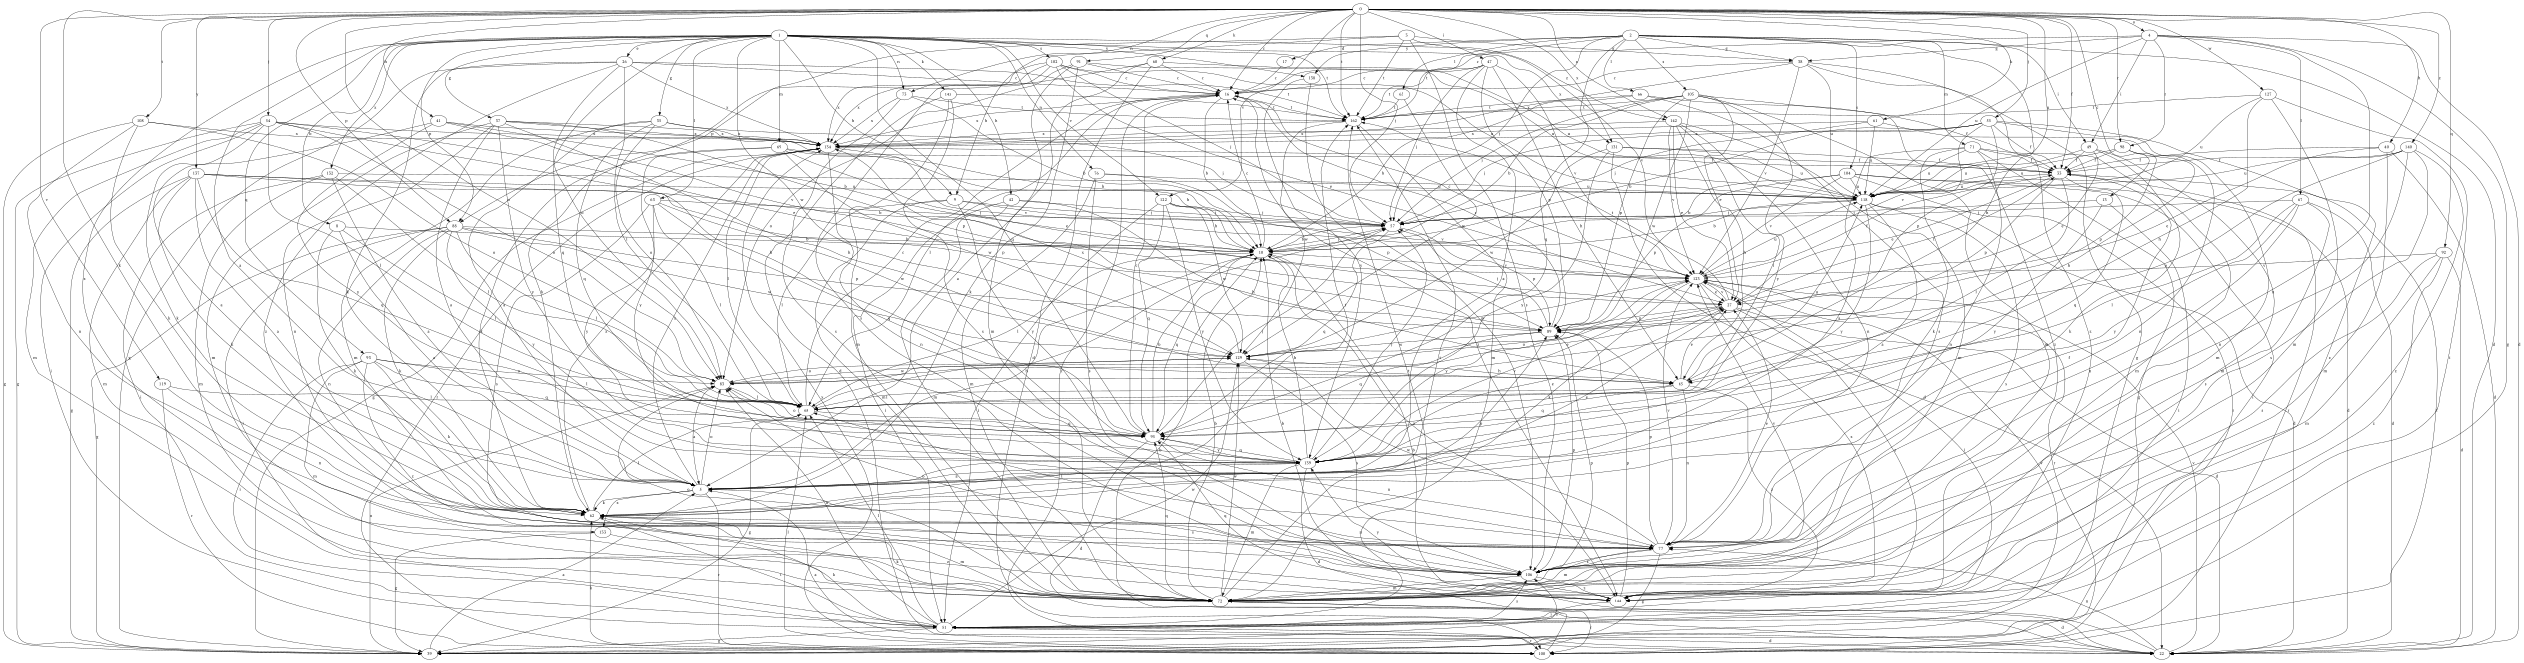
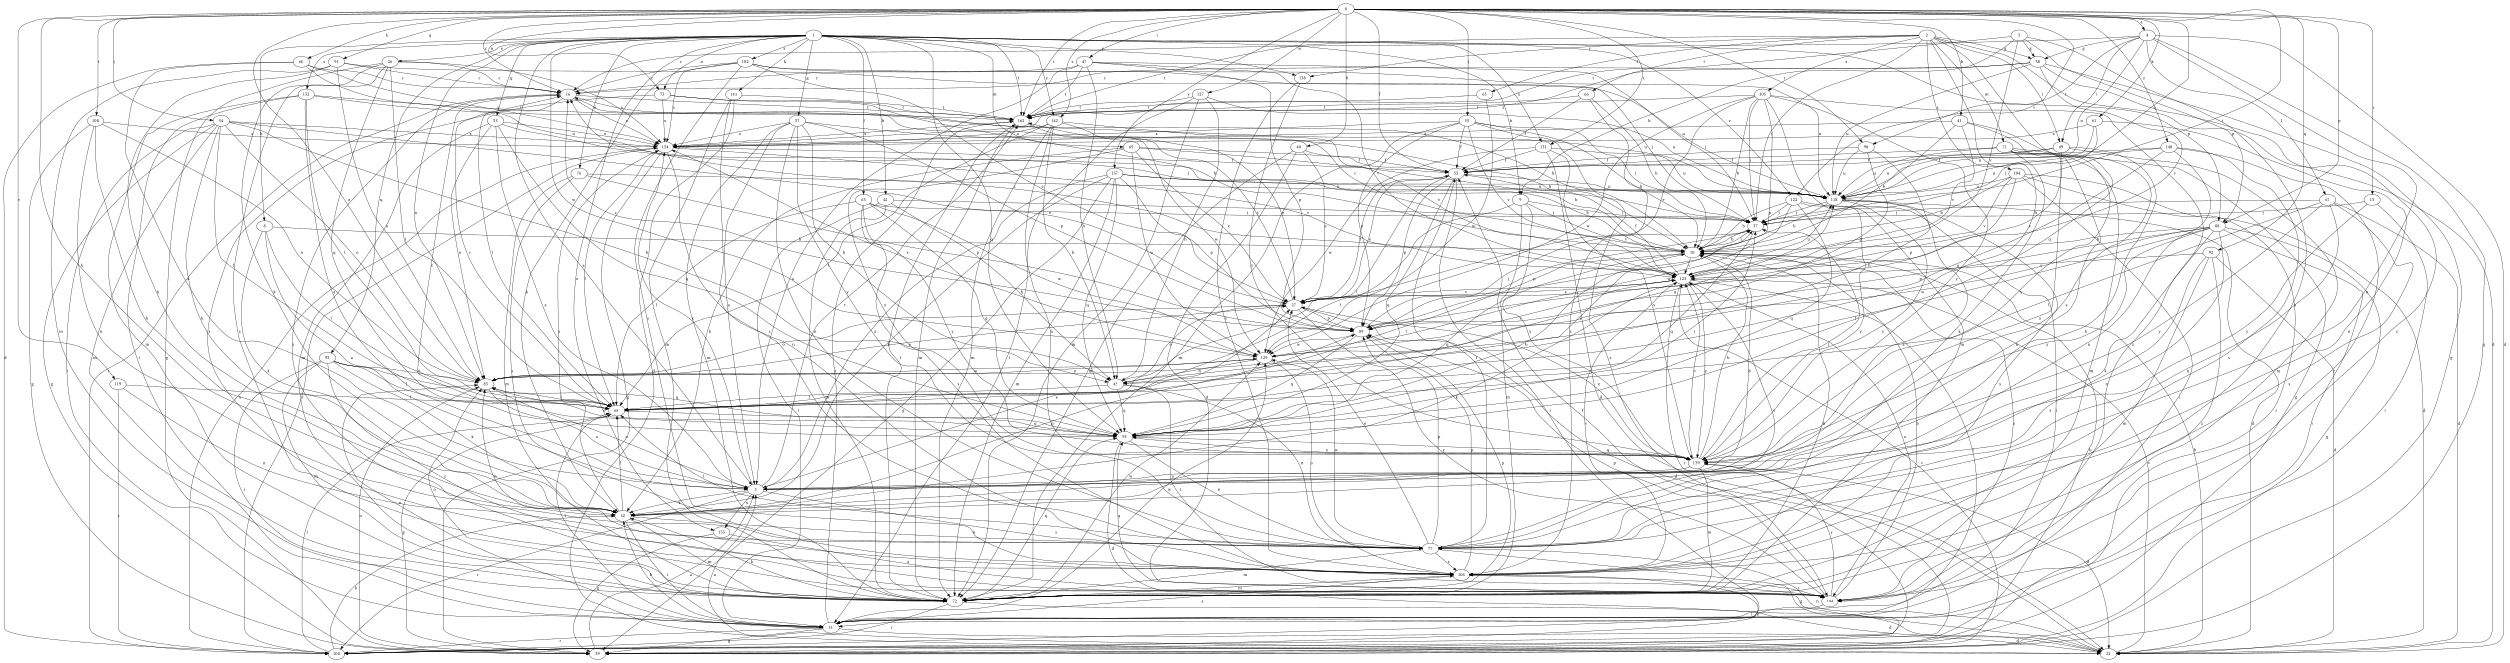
node "17": removed
edge "26" -> "162": now "132" -> "162"
edge "60" -> "22": now "60" -> "100"
